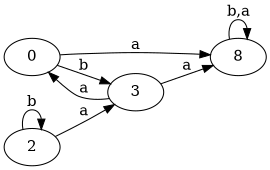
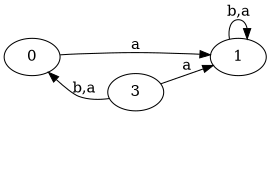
node "8": label "8" -> "1"
edge "0" -> "3": removed, label "b"
edge "3" -> "0": label "a" -> "b,a"
node "2": removed
